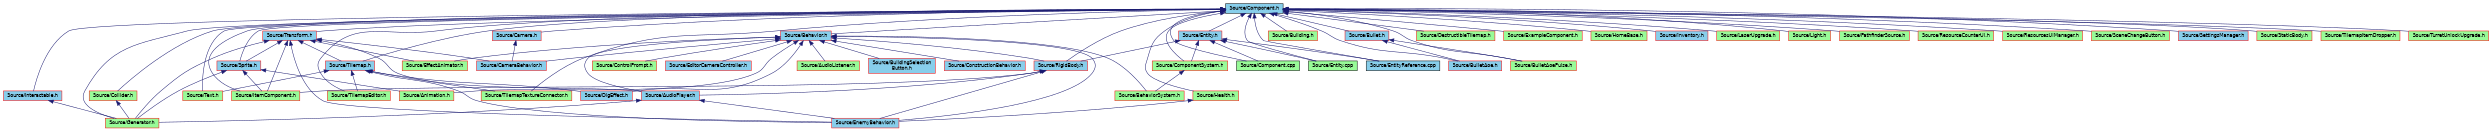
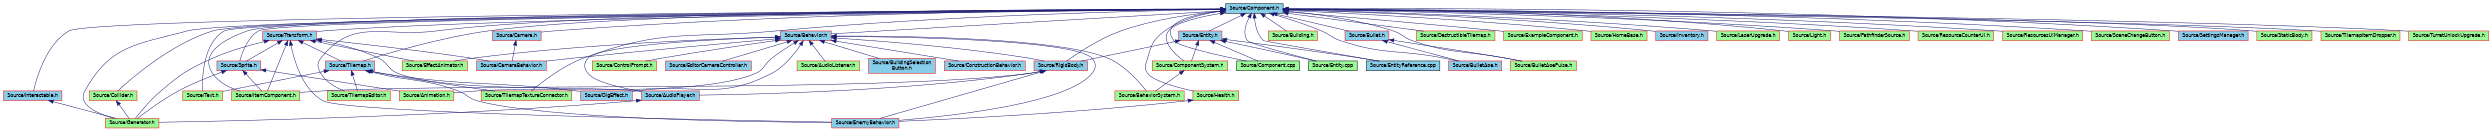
edge "Source/EnemyBehavior.h" -> "Source/AudioPlayer.h": removed
